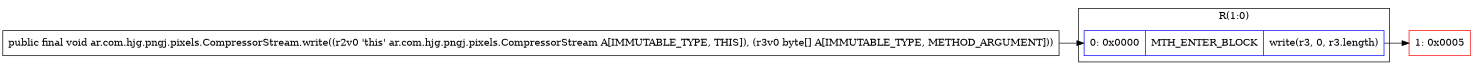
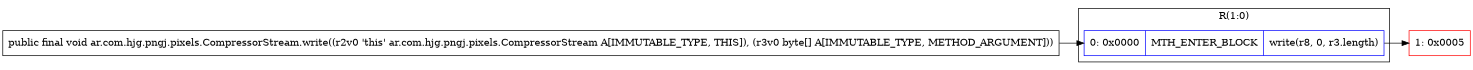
node "0: 0x0000": text "write(r3, 0, r3.length)" -> "write(r8, 0, r3.length)"
